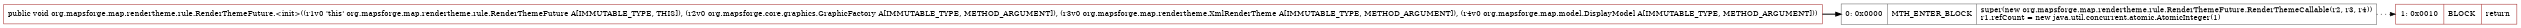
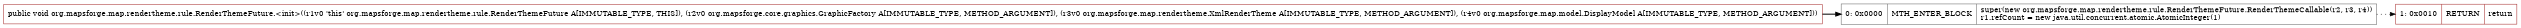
node "1: 0x0010": text "BLOCK" -> "RETURN"
